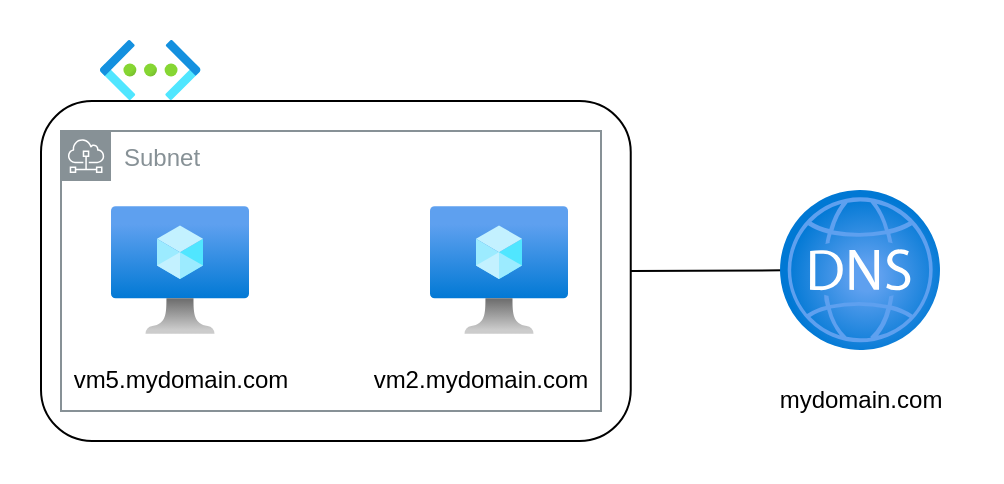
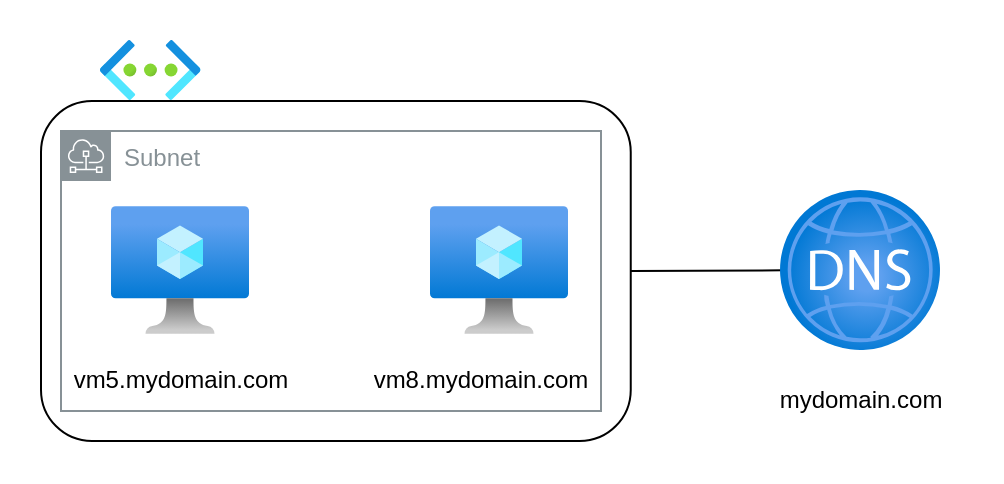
node "vm2.mydomain.com": label "vm2.mydomain.com" -> "vm8.mydomain.com"
